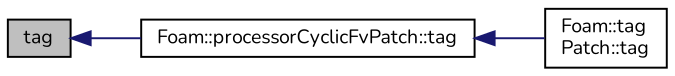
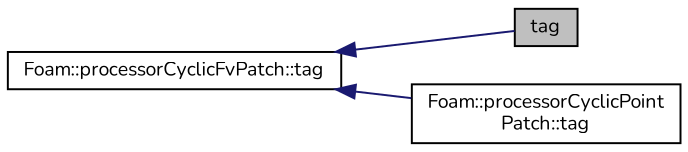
edge "Foam::processorCyclicFvPatch::tag" -> "tag": reversed
node "Foam::tag Patch::tag": label "Foam::tag Patch::tag" -> "Foam::processorCyclicPoint Patch::tag"
